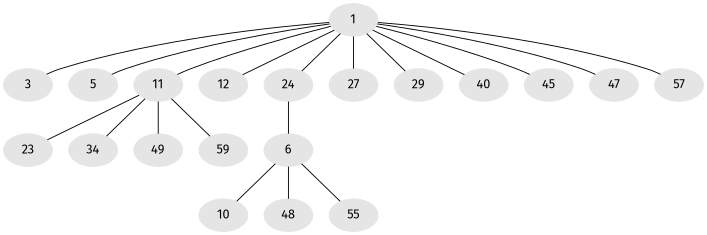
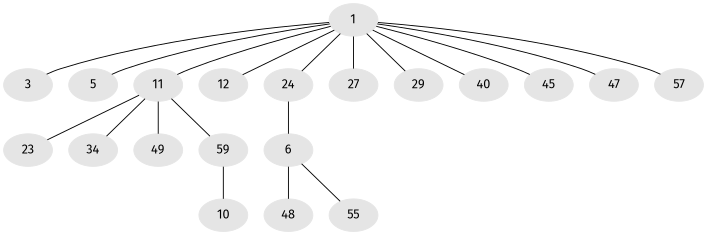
edge "6" -- "10": now "59" -- "10"
